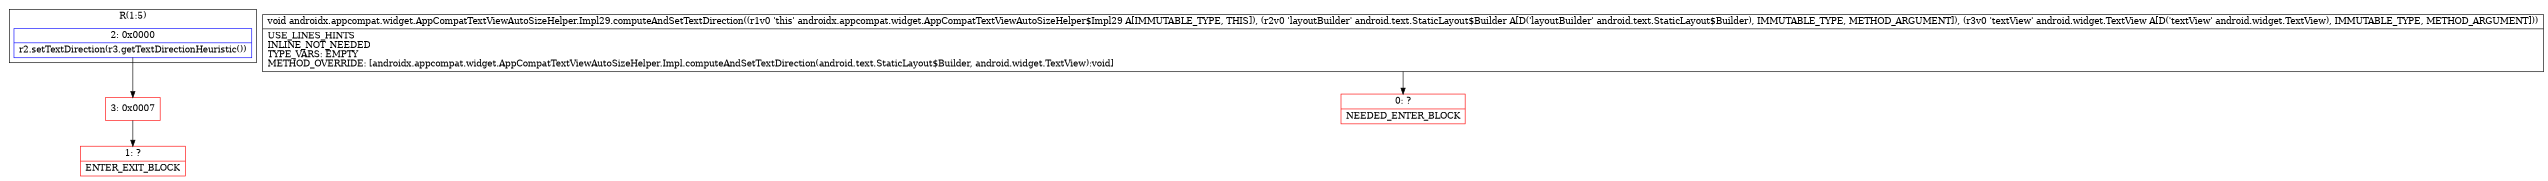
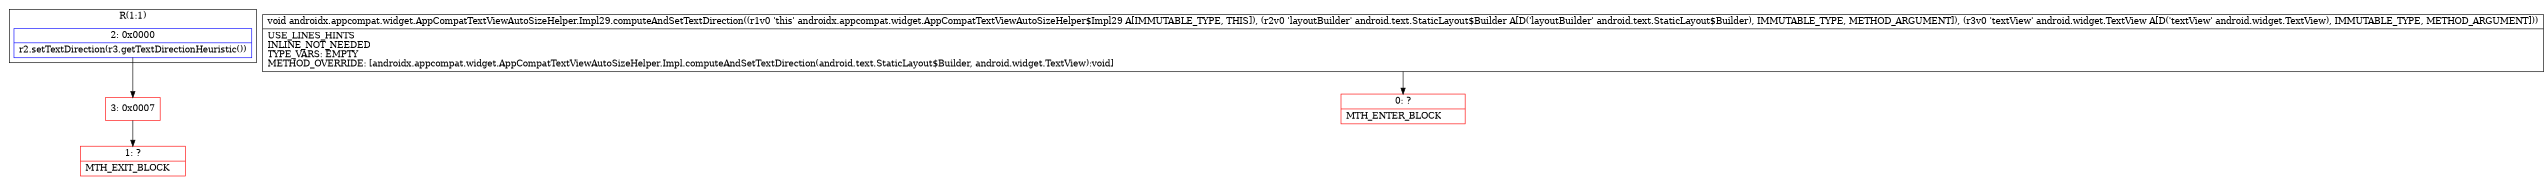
cluster "R(1:5)": label "R(1:5)" -> "R(1:1)"
node "0: ?": text "NEEDED_ENTER_BLOCK" -> "MTH_ENTER_BLOCK"
node "1: ?": text "ENTER_EXIT_BLOCK" -> "MTH_EXIT_BLOCK"
